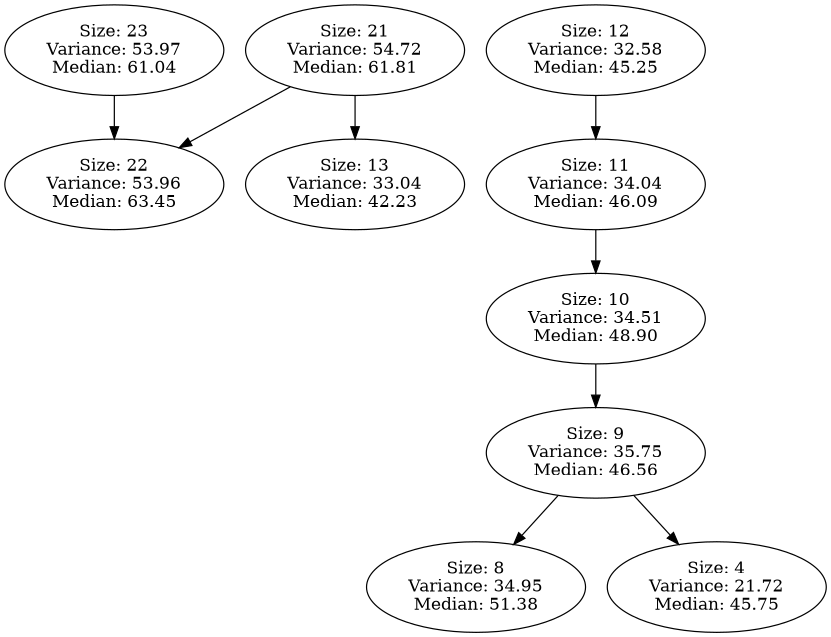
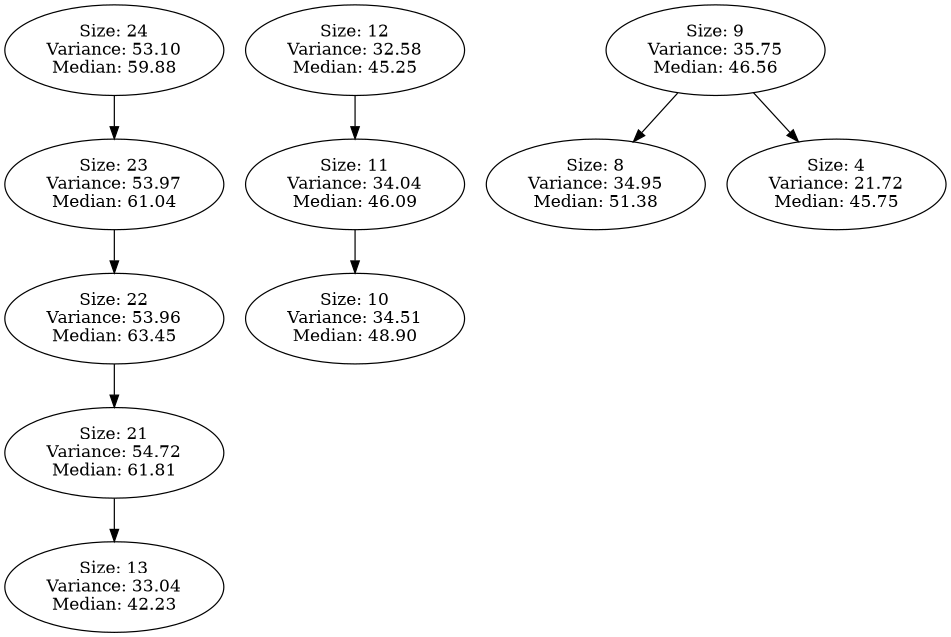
node "Size: 24 Variance: 53.10 Median: 59.88": added
edge "Size: 21 Variance: 54.72 Median: 61.81" -> "Size: 22 Variance: 53.96 Median: 63.45": reversed
edge "Size: 10 Variance: 34.51 Median: 48.90" -> "Size: 9 Variance: 35.75 Median: 46.56": removed
